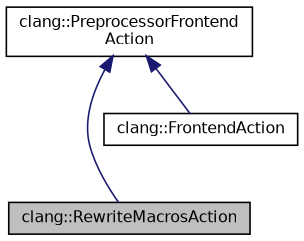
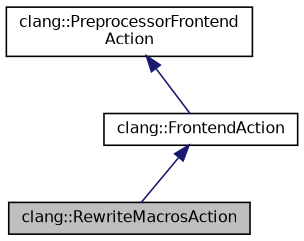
edge "clang::RewriteMacrosAction" -> "clang::PreprocessorFrontend Action": now "clang::RewriteMacrosAction" -> "clang::FrontendAction"
